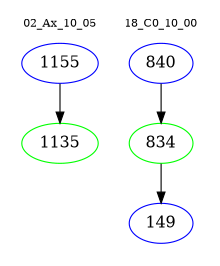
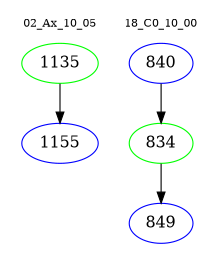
edge "1155" -> "1135": reversed
node "149": label "149" -> "849"
